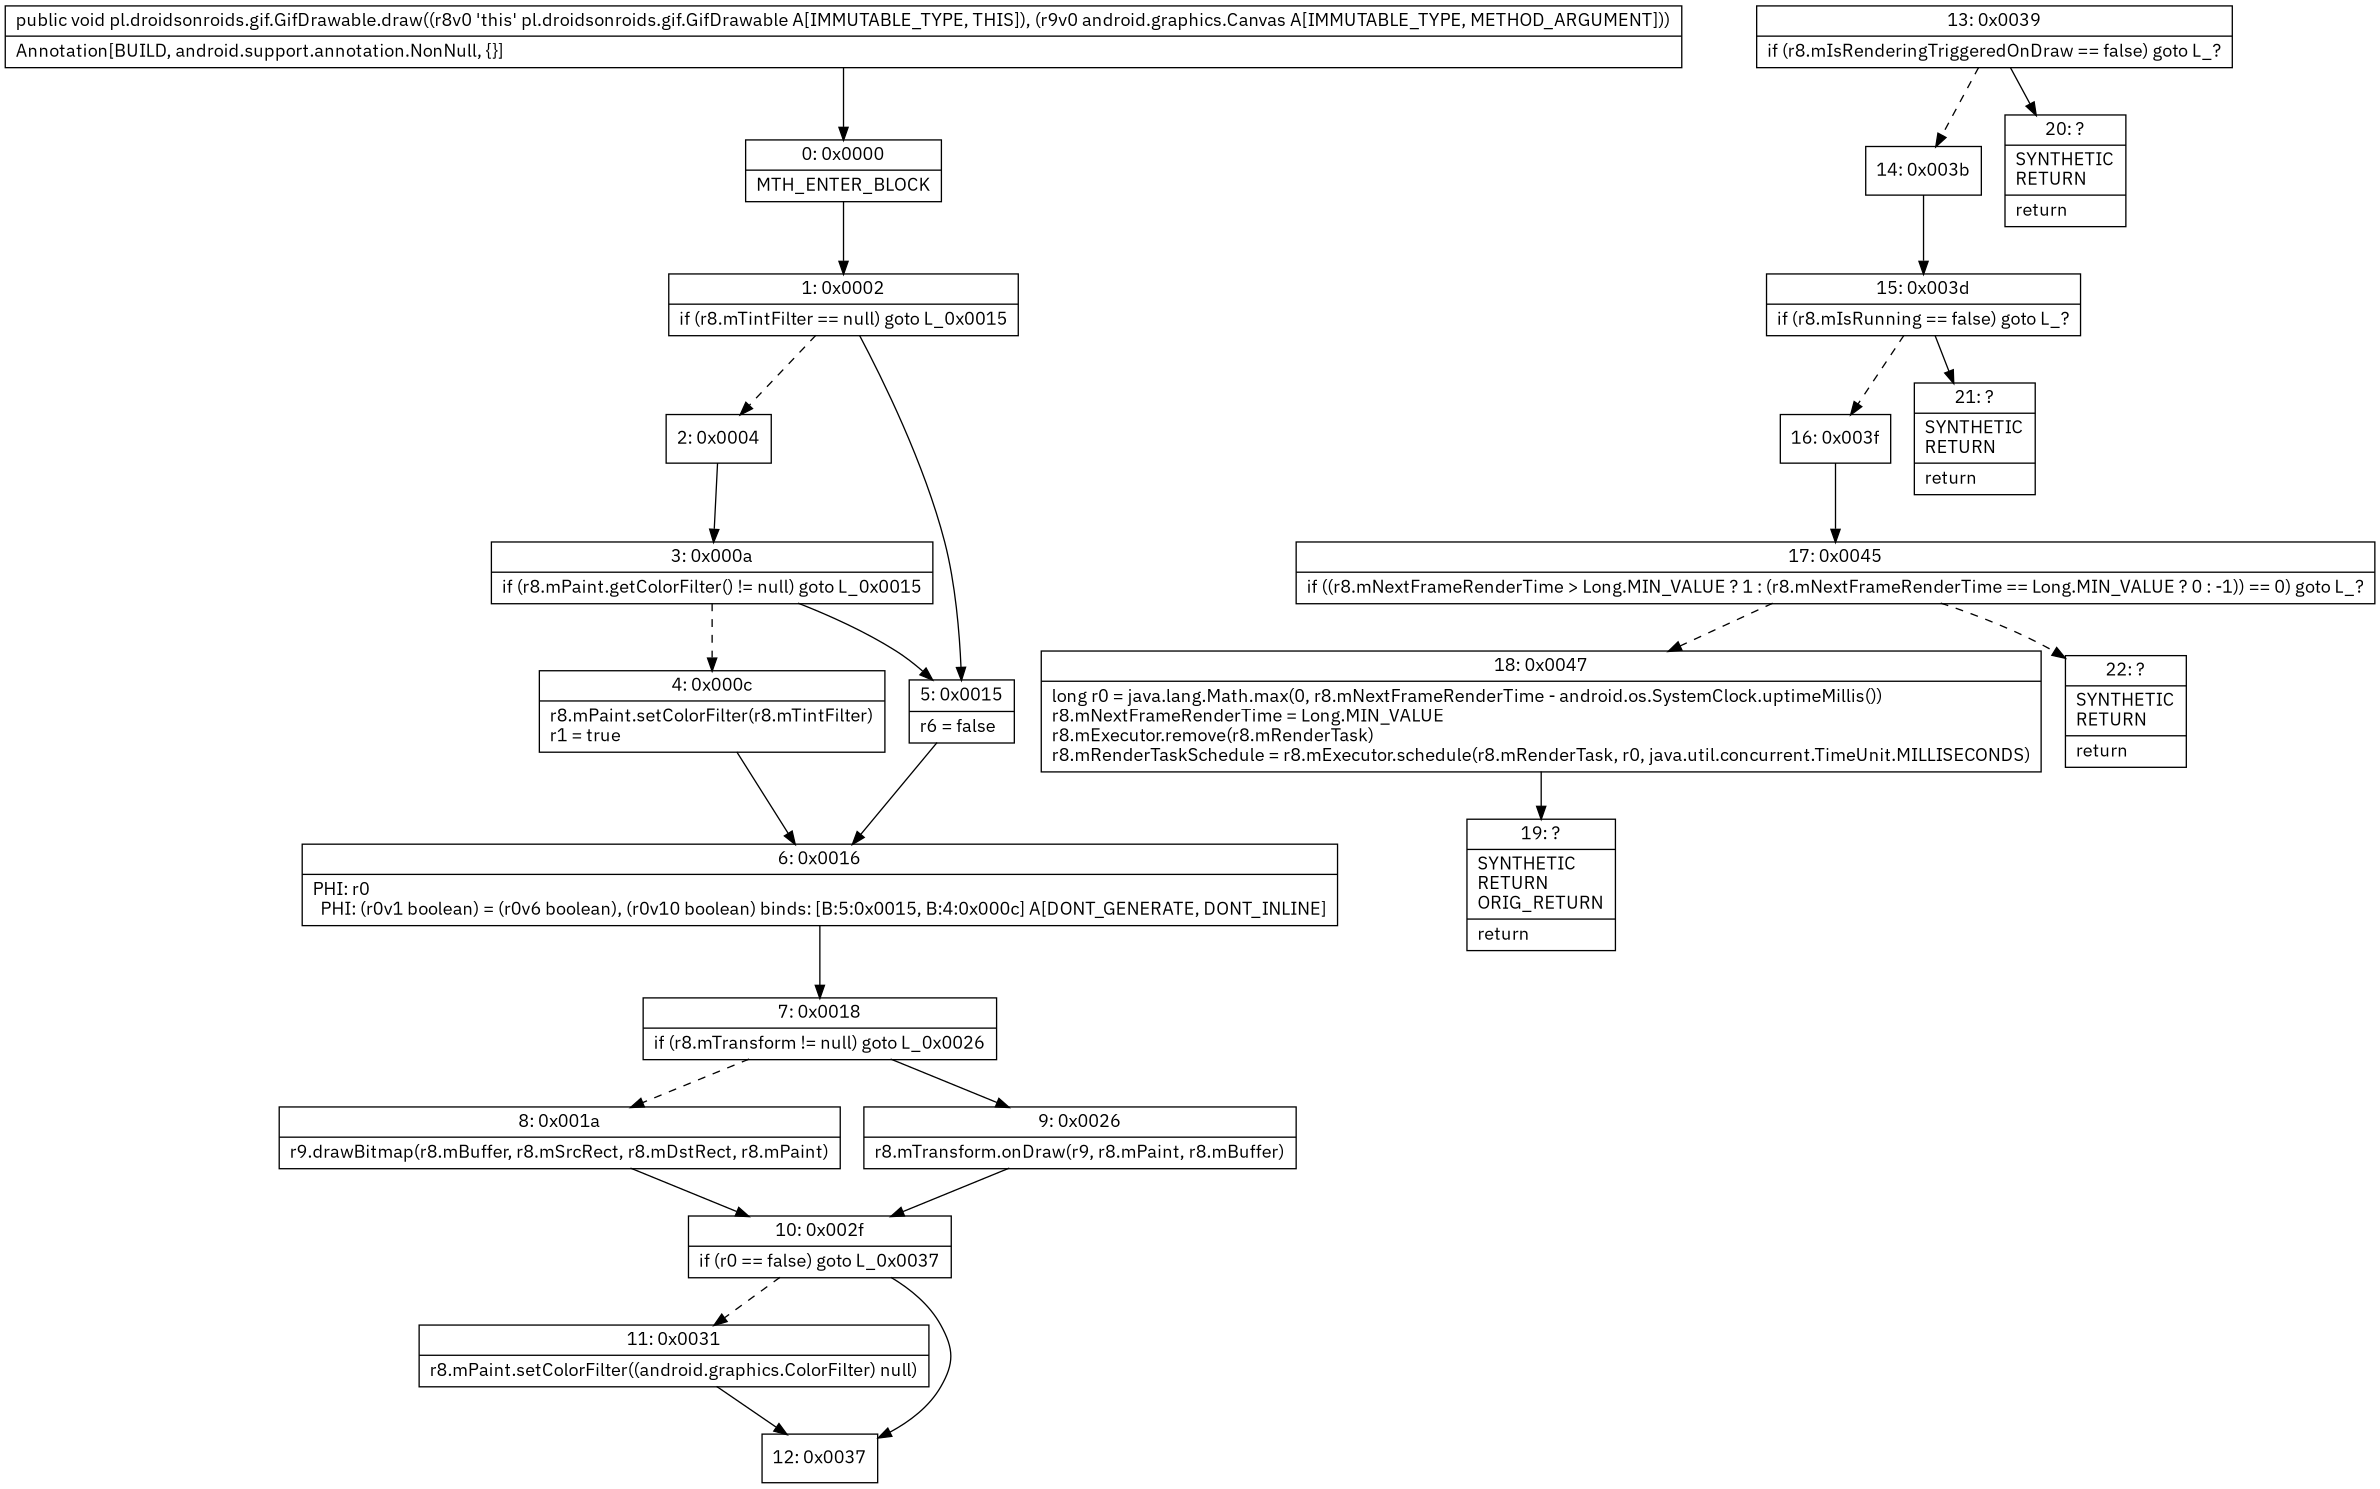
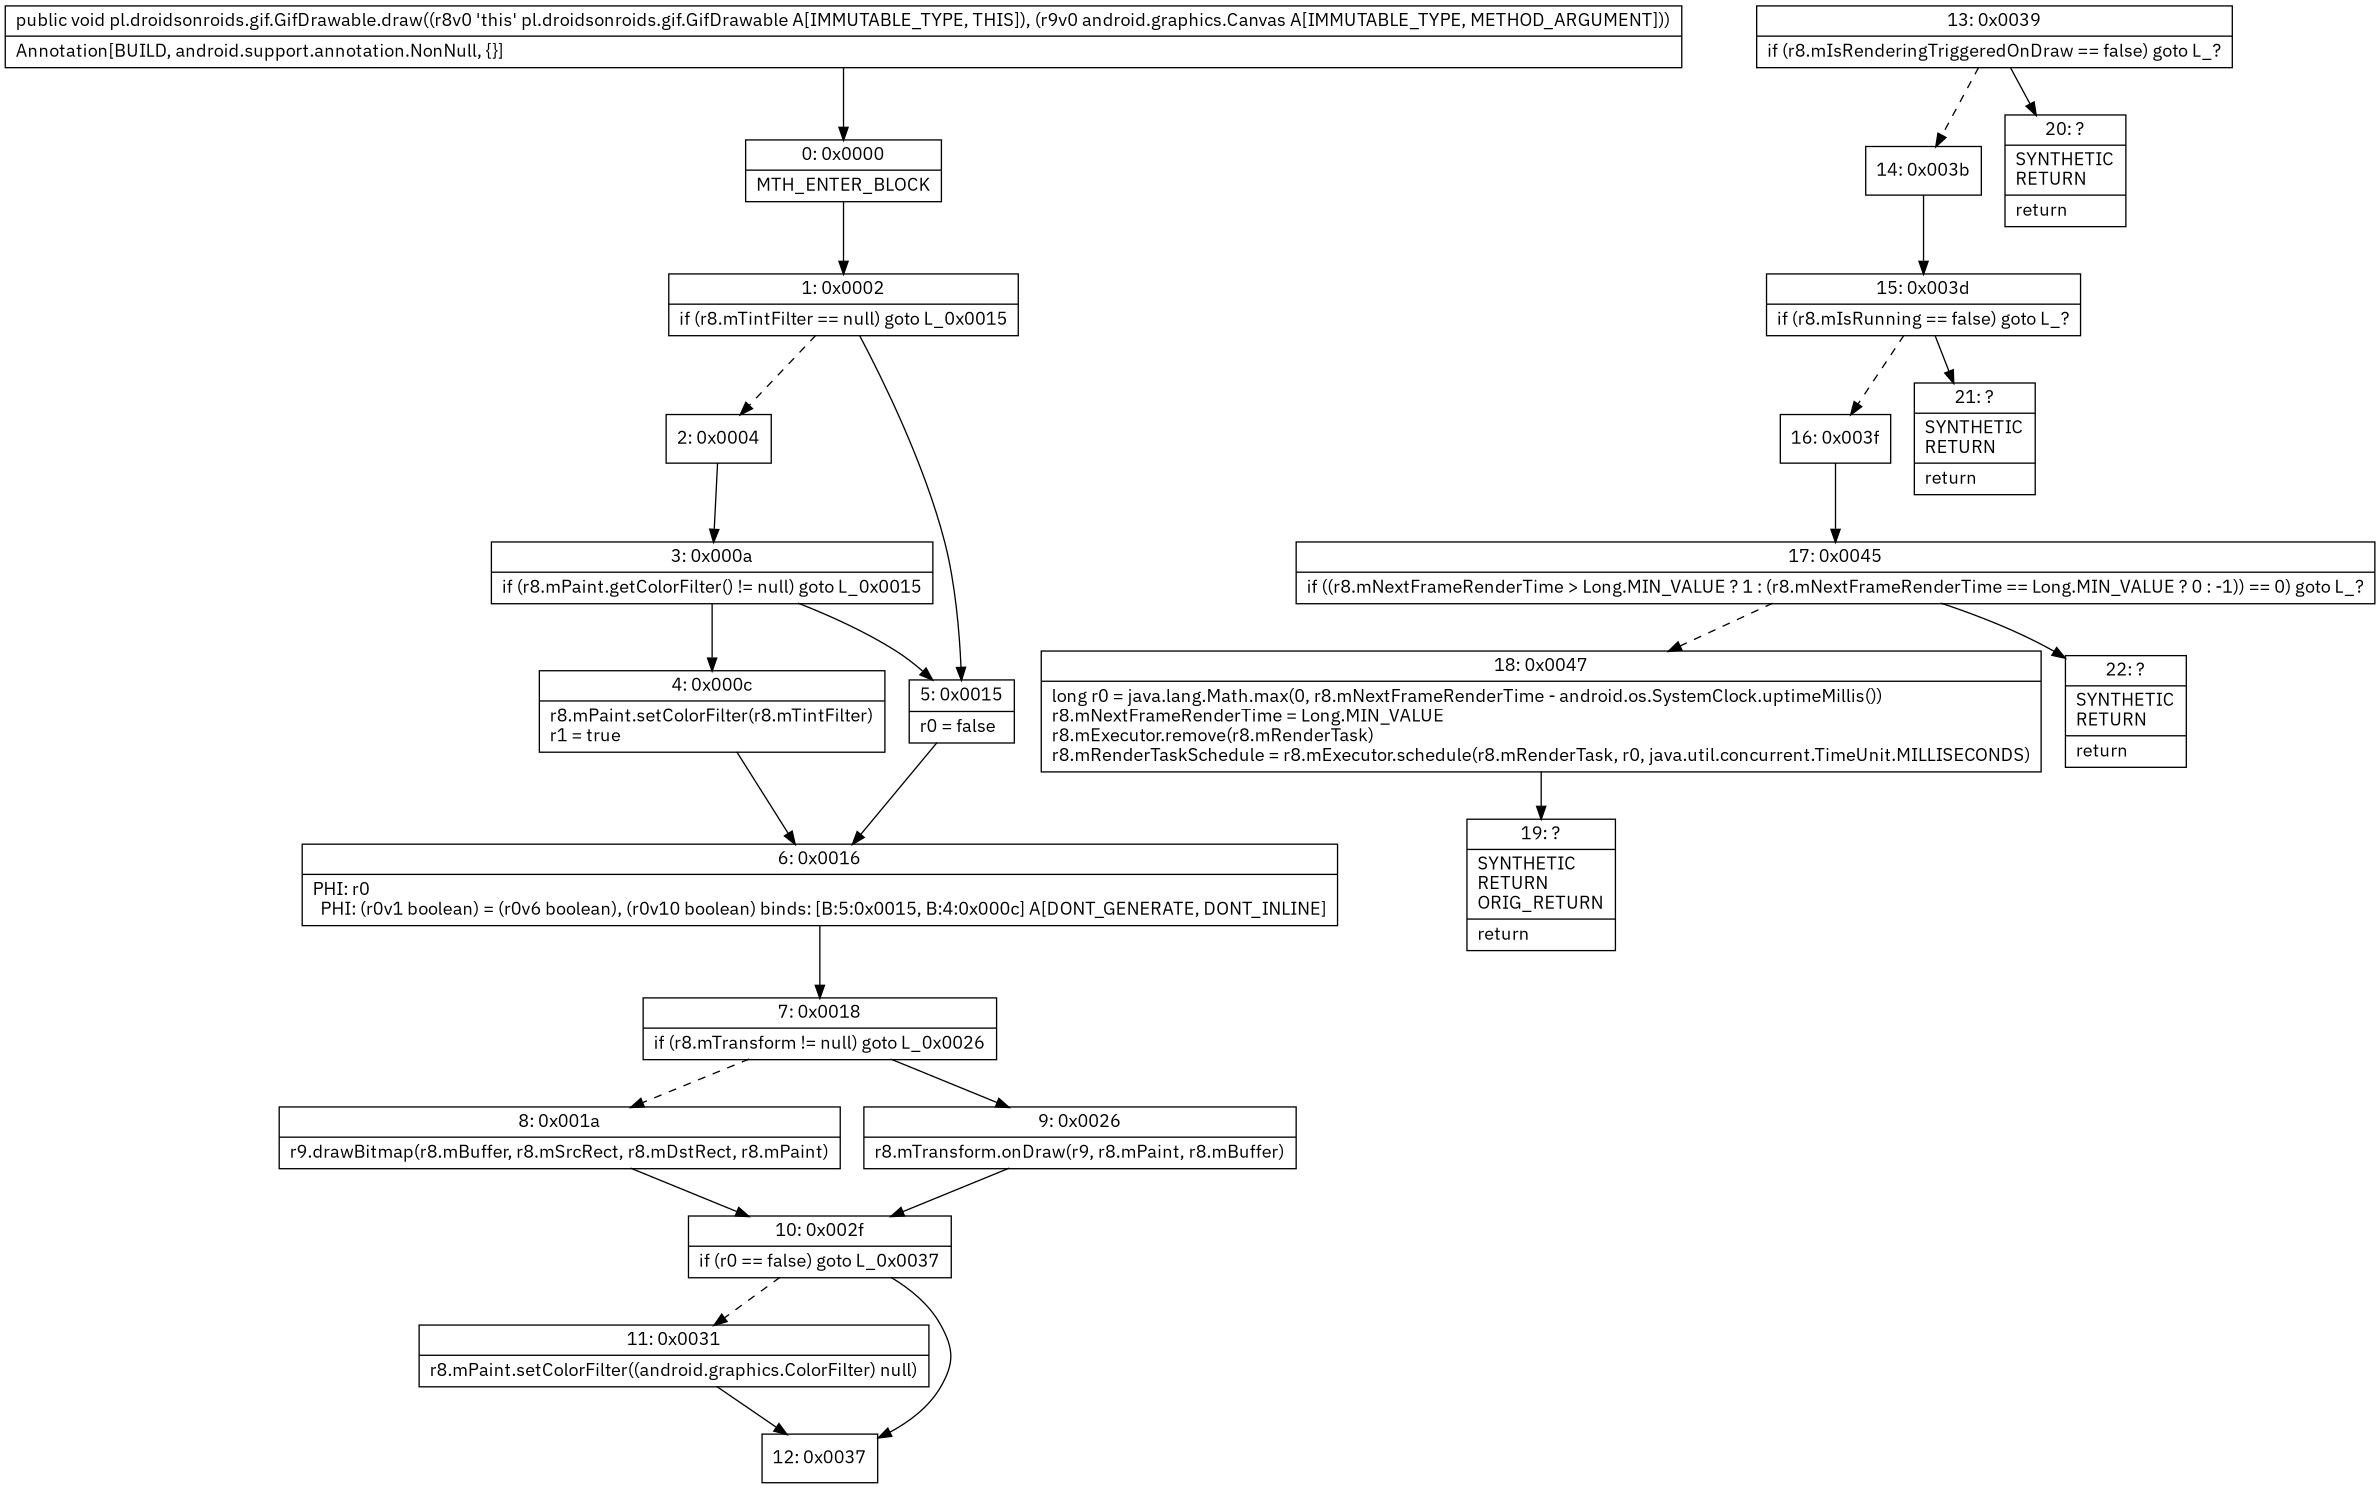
edge "17: 0x0045" -> "22: ?": style dashed -> solid
edge "3: 0x000a" -> "4: 0x000c": style dashed -> solid
node "5: 0x0015": text "r6 = false" -> "r0 = false"
